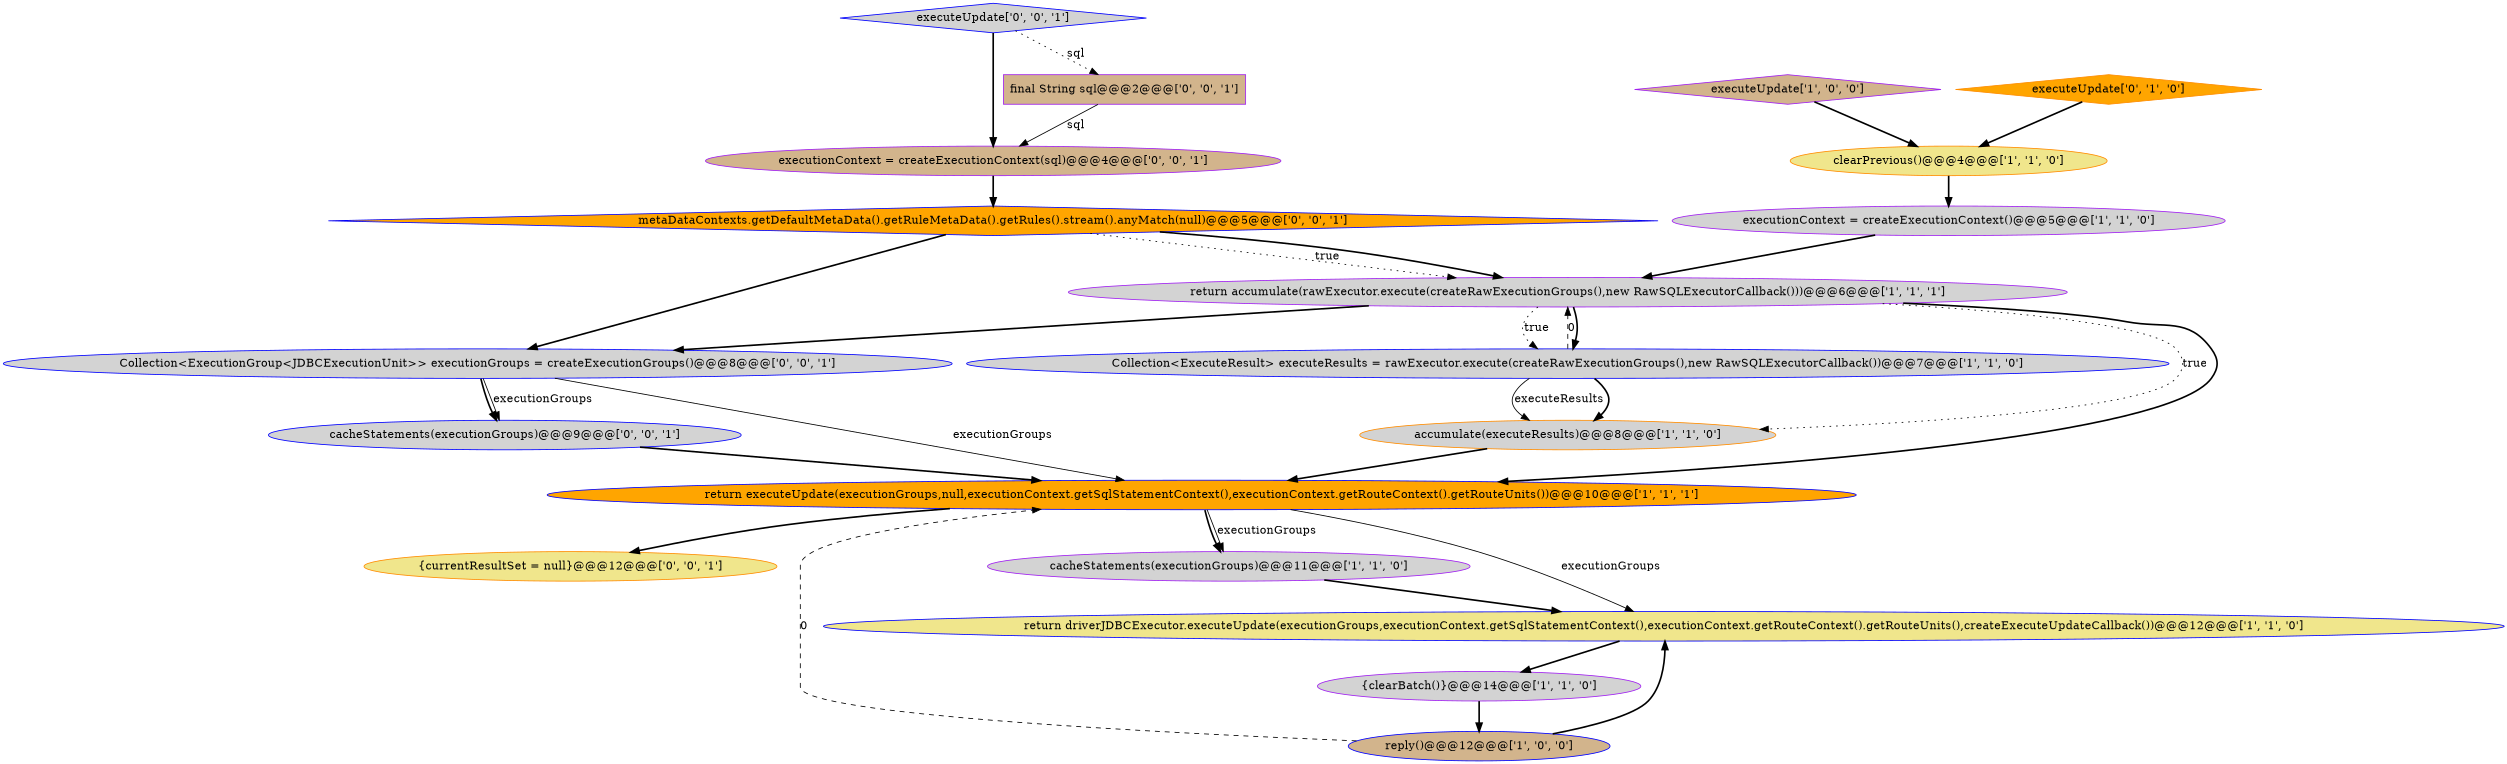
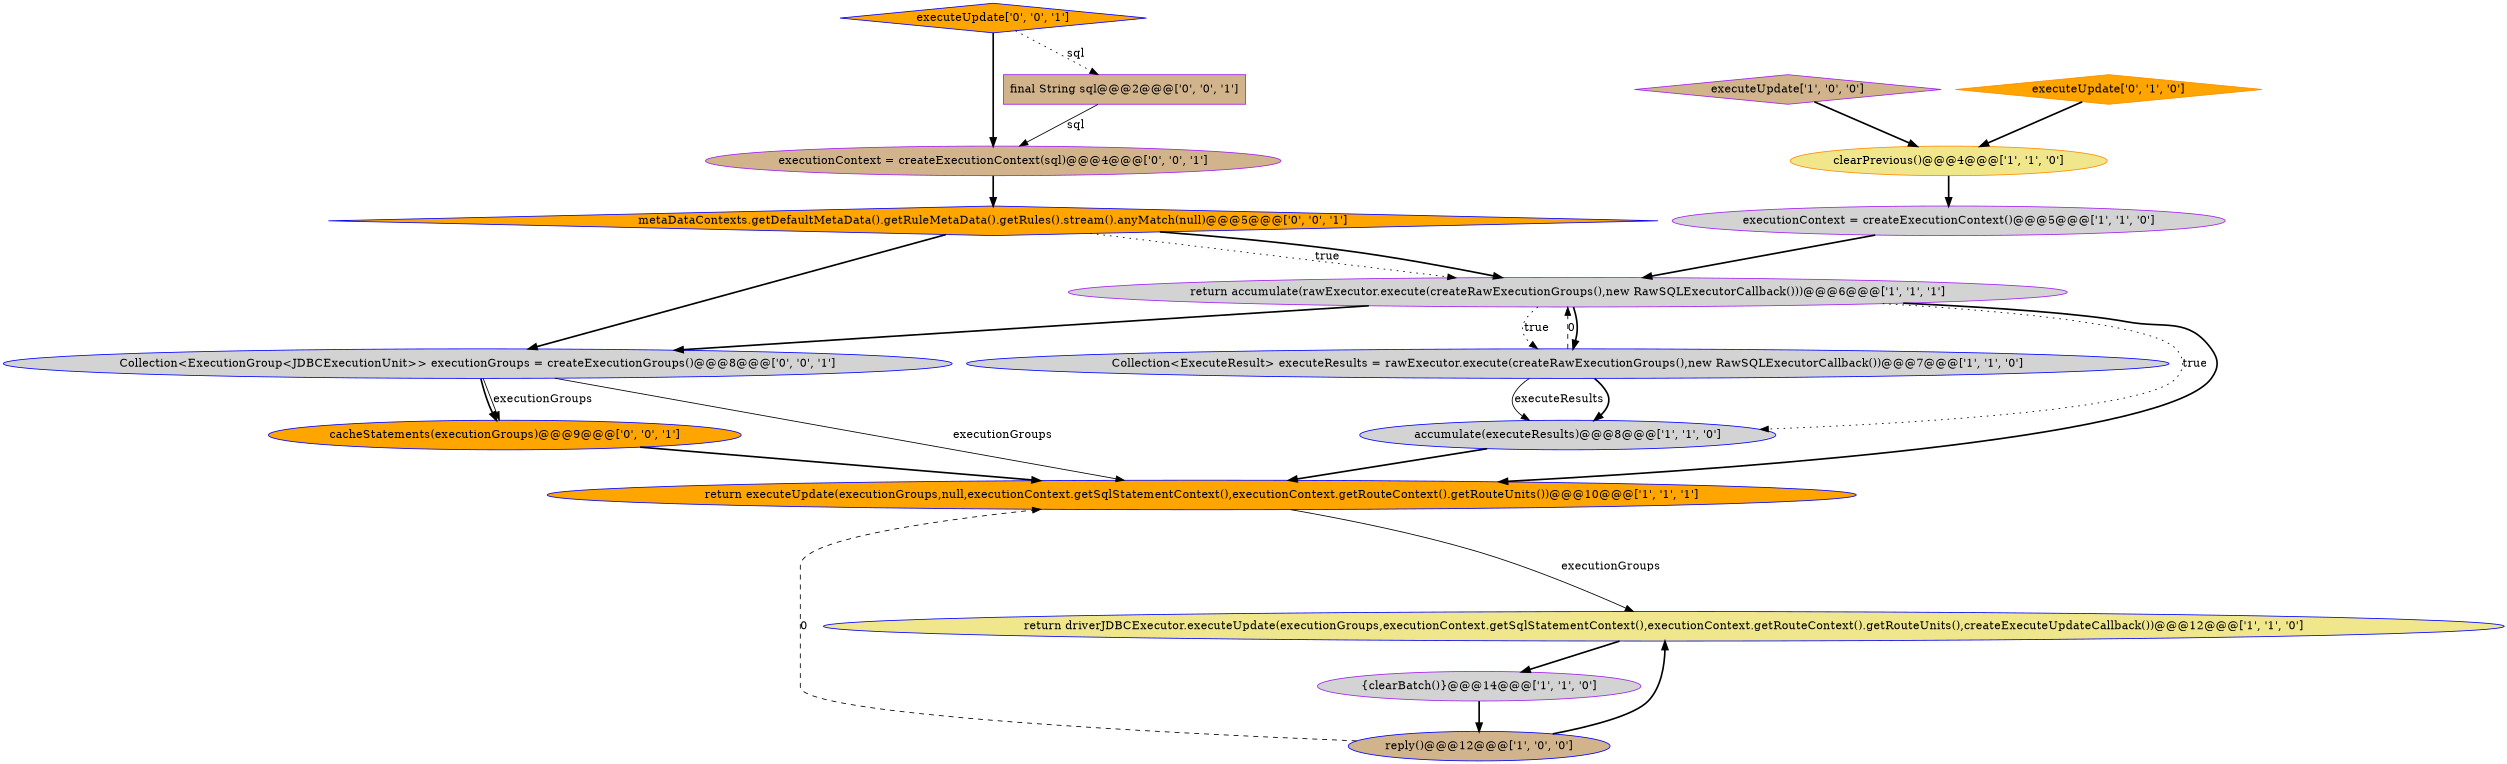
node "executeUpdate['0', '0', '1']": fillcolor lightgrey -> orange
node "cacheStatements(executionGroups)@@@9@@@['0', '0', '1']": fillcolor lightgrey -> orange
node "accumulate(executeResults)@@@8@@@['1', '1', '0']": color darkorange -> blue
node "{currentResultSet = null}@@@12@@@['0', '0', '1']": removed
node "cacheStatements(executionGroups)@@@11@@@['1', '1', '0']": removed
